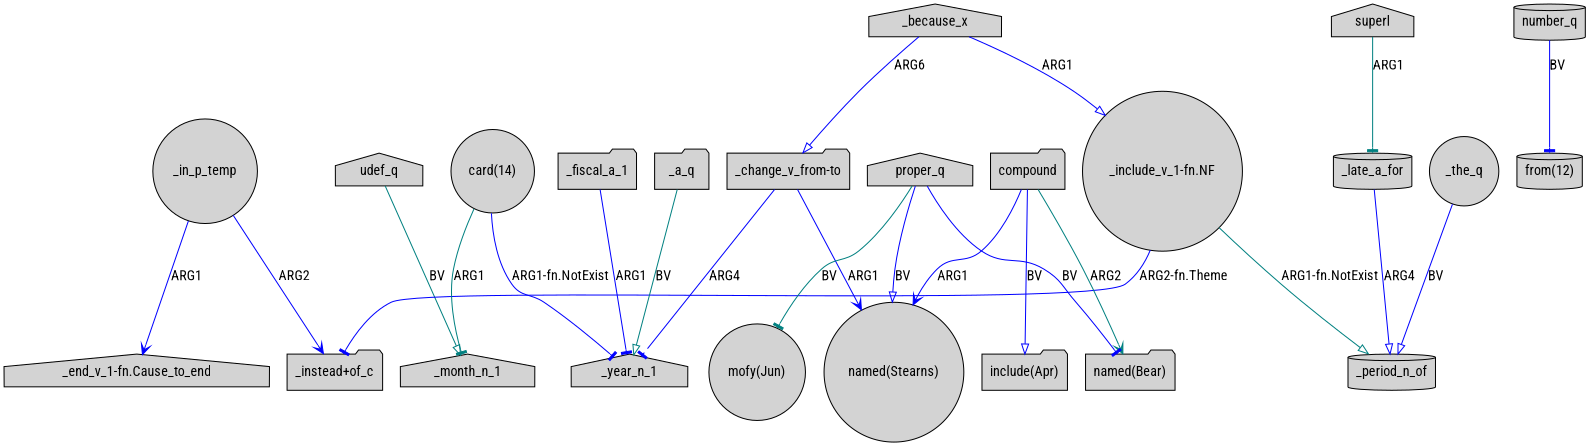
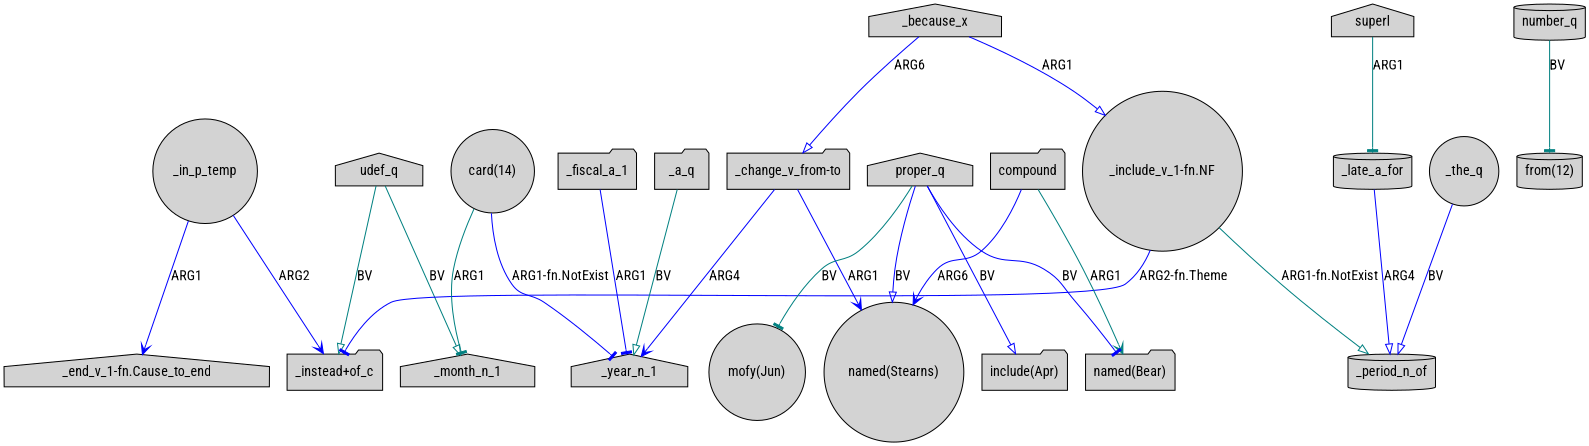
edge "number_q" -> "from(12)": color blue -> teal
edge "udef_q" -> "_instead+of_c": added, label "BV"
edge "_change_v_from-to" -> "_year_n_1": arrowhead tee -> vee
edge "compound" -> "include(Apr)": now "proper_q" -> "include(Apr)"
edge "compound" -> "named(Stearns)": label "ARG1" -> "ARG6"
edge "compound" -> "named(Bear)": label "ARG2" -> "ARG1"
